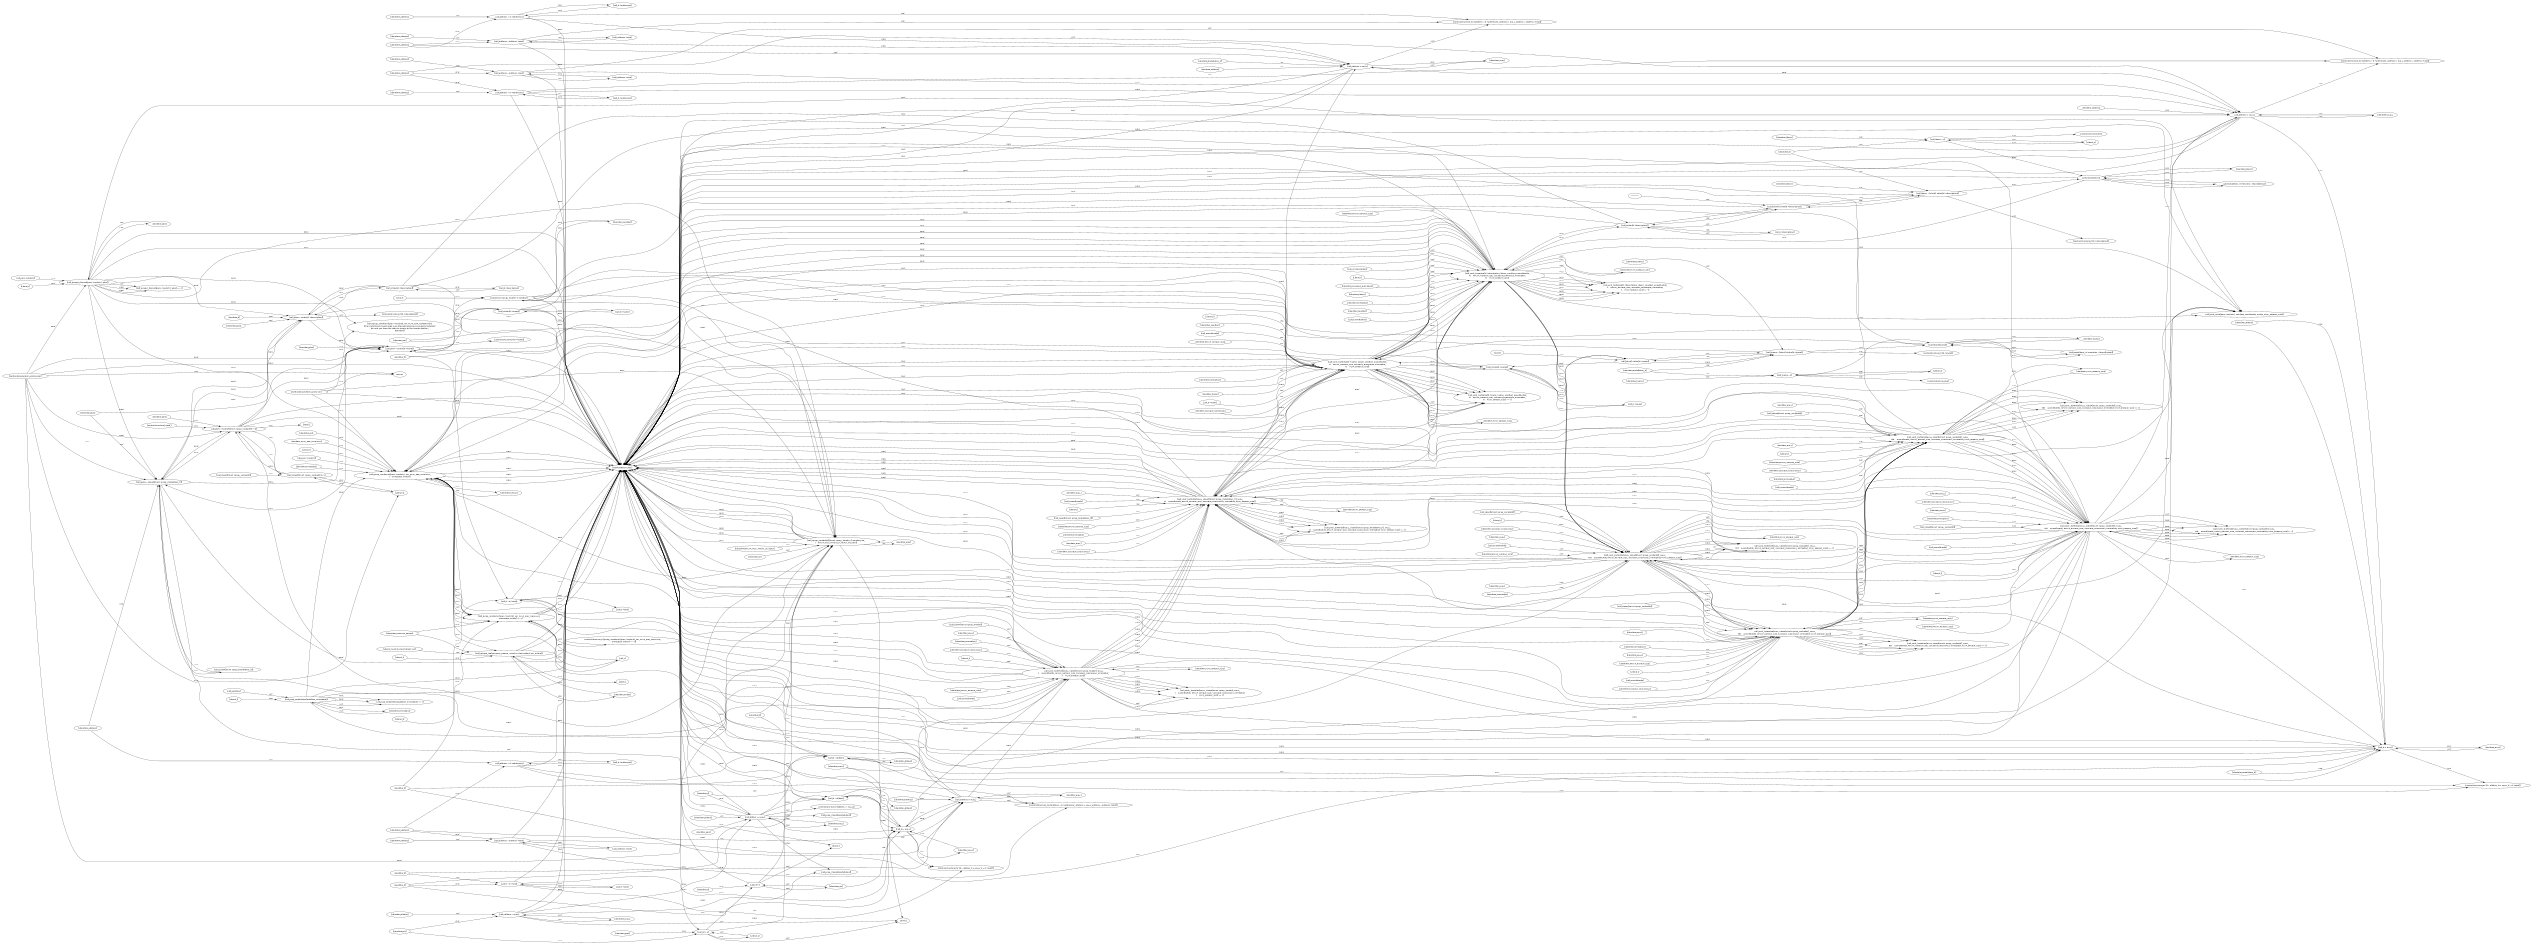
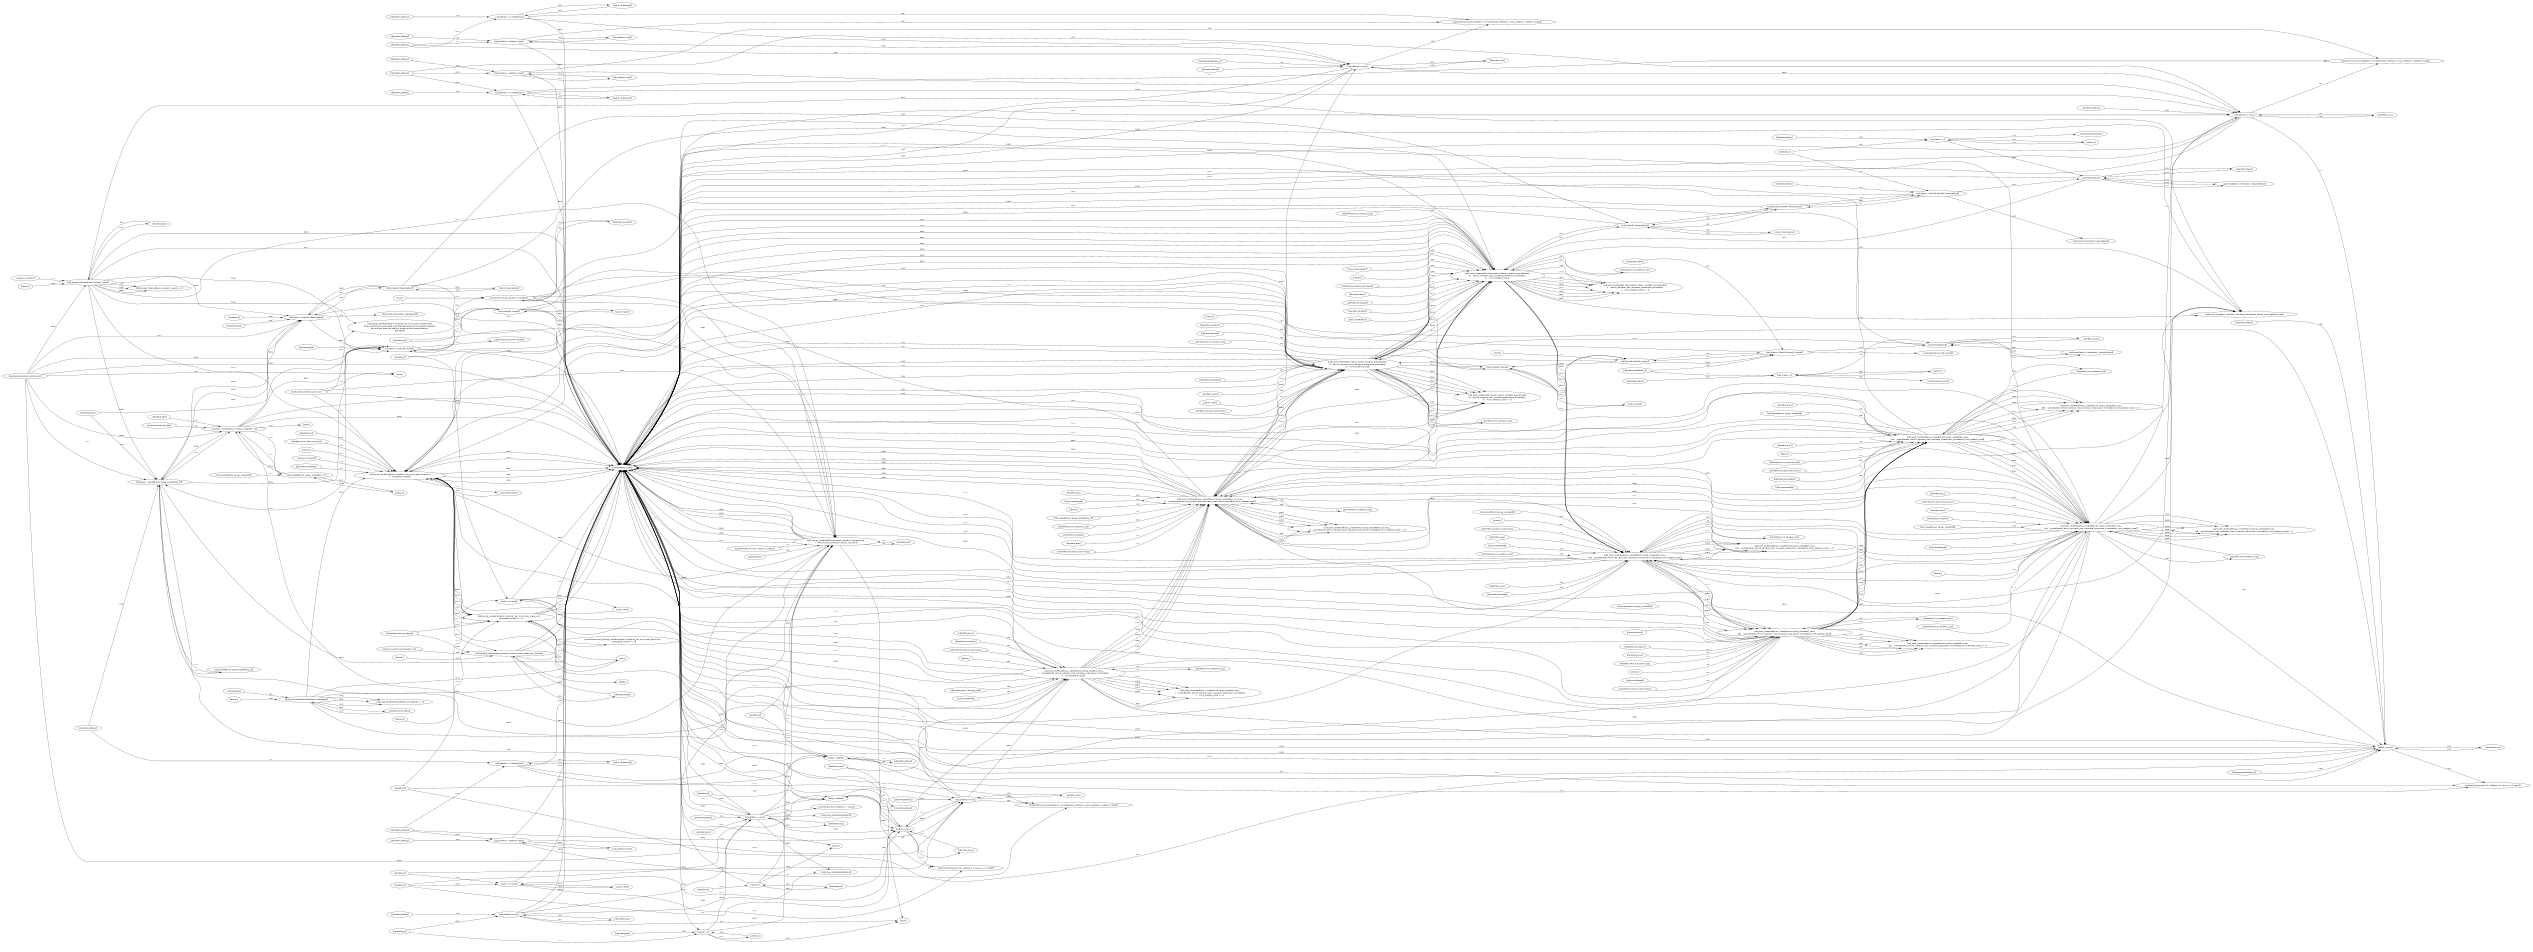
node "1000331": removed
edge "(Call,(short) strlen(d->name))" -> "(MethodReturn,RET)": added, label "DDG:"
node "(Call,sizeof(struct rpcap_header))": removed
edge "(MethodParameterIn,uint32 plen)" -> "(Literal,4)": now "(MethodParameterIn,uint32 plen)" -> "(Call,plen+= strlen(d->description))"
edge "(Call,nif = 0)" -> "(Call,nif++)": now "(Call,nif = 0)" -> "(Call,alldevs == NULL)"
